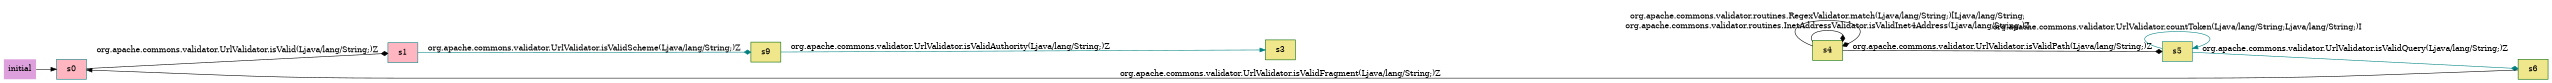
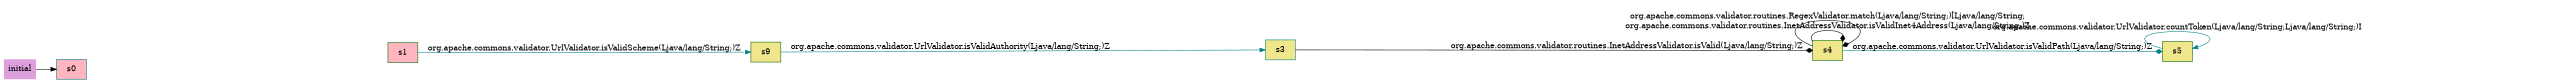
node "s3": color darkgreen -> teal
edge "s3" -> "s4": added, label "org.apache.commons.validator.routines.InetAddressValidator.isValid(Ljava/lang/String;)Z"
edge "s4" -> "s5": color black -> teal
edge "s1" -> "s9": arrowhead diamond -> normal
node "s5": color teal -> darkgreen
node "s1": color teal -> darkgreen
edge "s0" -> "s1": removed, label "org.apache.commons.validator.UrlValidator.isValid(Ljava/lang/String;)Z"
node "s6": removed
